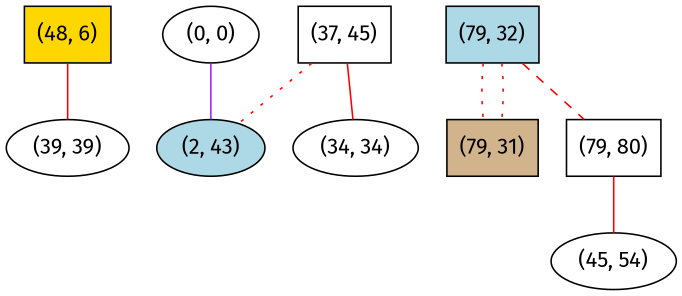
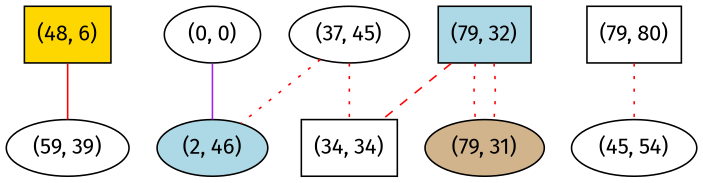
node "(37, 45)": shape box -> ellipse
edge "(37, 45)" -- "(34, 34)": style solid -> dotted
edge "(79, 32)" -- "(79, 80)": now "(79, 32)" -- "(34, 34)"
node "(39, 39)": label "(39, 39)" -> "(59, 39)"
node "(2, 43)": label "(2, 43)" -> "(2, 46)"
node "(34, 34)": shape ellipse -> box
node "(79, 31)": shape box -> ellipse
edge "(79, 80)" -- "(45, 54)": style solid -> dotted
